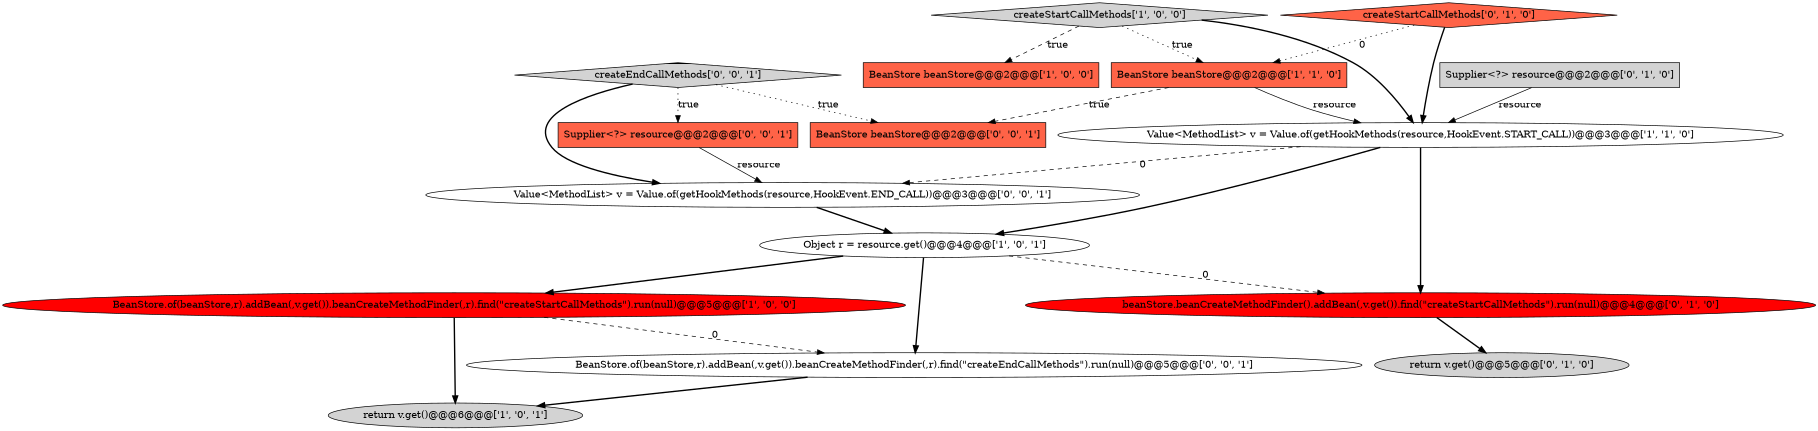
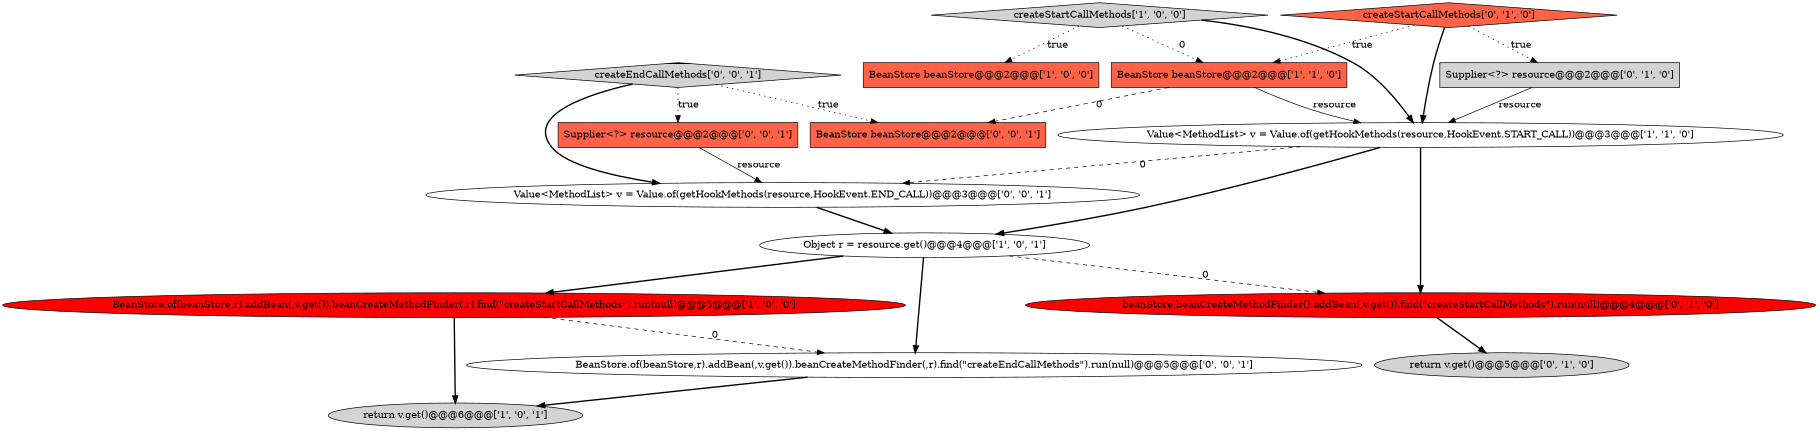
edge "createStartCallMethods['1', '0', '0']" -> "BeanStore beanStore@@@2@@@['1', '0', '0']": style dashed -> dotted
edge "createStartCallMethods['0', '1', '0']" -> "Supplier<?> resource@@@2@@@['0', '1', '0']": added, label "true"
edge "createStartCallMethods['1', '0', '0']" -> "BeanStore beanStore@@@2@@@['1', '1', '0']": label "true" -> "0"
edge "createStartCallMethods['0', '1', '0']" -> "BeanStore beanStore@@@2@@@['1', '1', '0']": label "0" -> "true"
edge "BeanStore beanStore@@@2@@@['1', '1', '0']" -> "BeanStore beanStore@@@2@@@['0', '0', '1']": label "true" -> "0"
